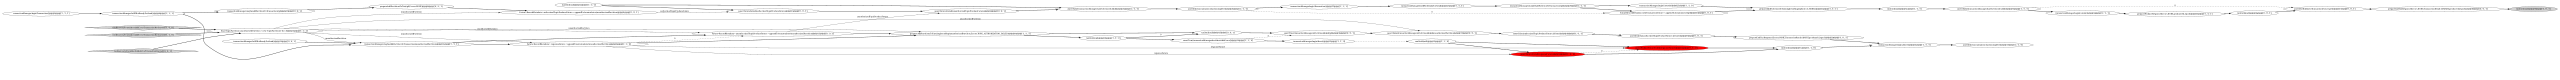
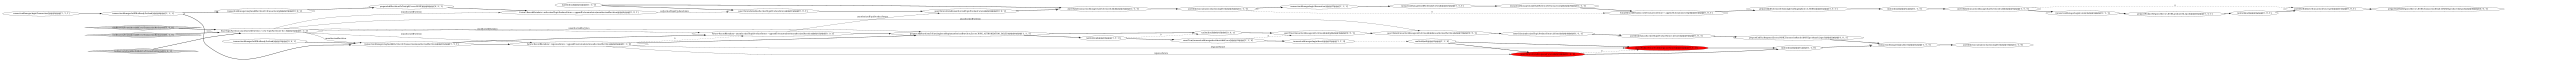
node "transactionManager.beginCommit()@@@25@@@['1', '1', '0']": removed
node "runUntil(null)@@@39@@@['0', '0', '1']": removed
edge "runUntil(null)@@@10@@@['1', '1', '0']" -> "runUntil(null)@@@15@@@['0', '0', '1']": style bold -> dashed
